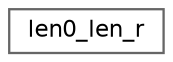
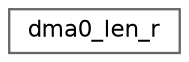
node "len0_len_r": label "len0_len_r" -> "dma0_len_r"
